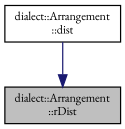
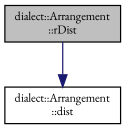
edge "dialect::Arrangement ::dist" -> "dialect::Arrangement ::rDist": reversed
